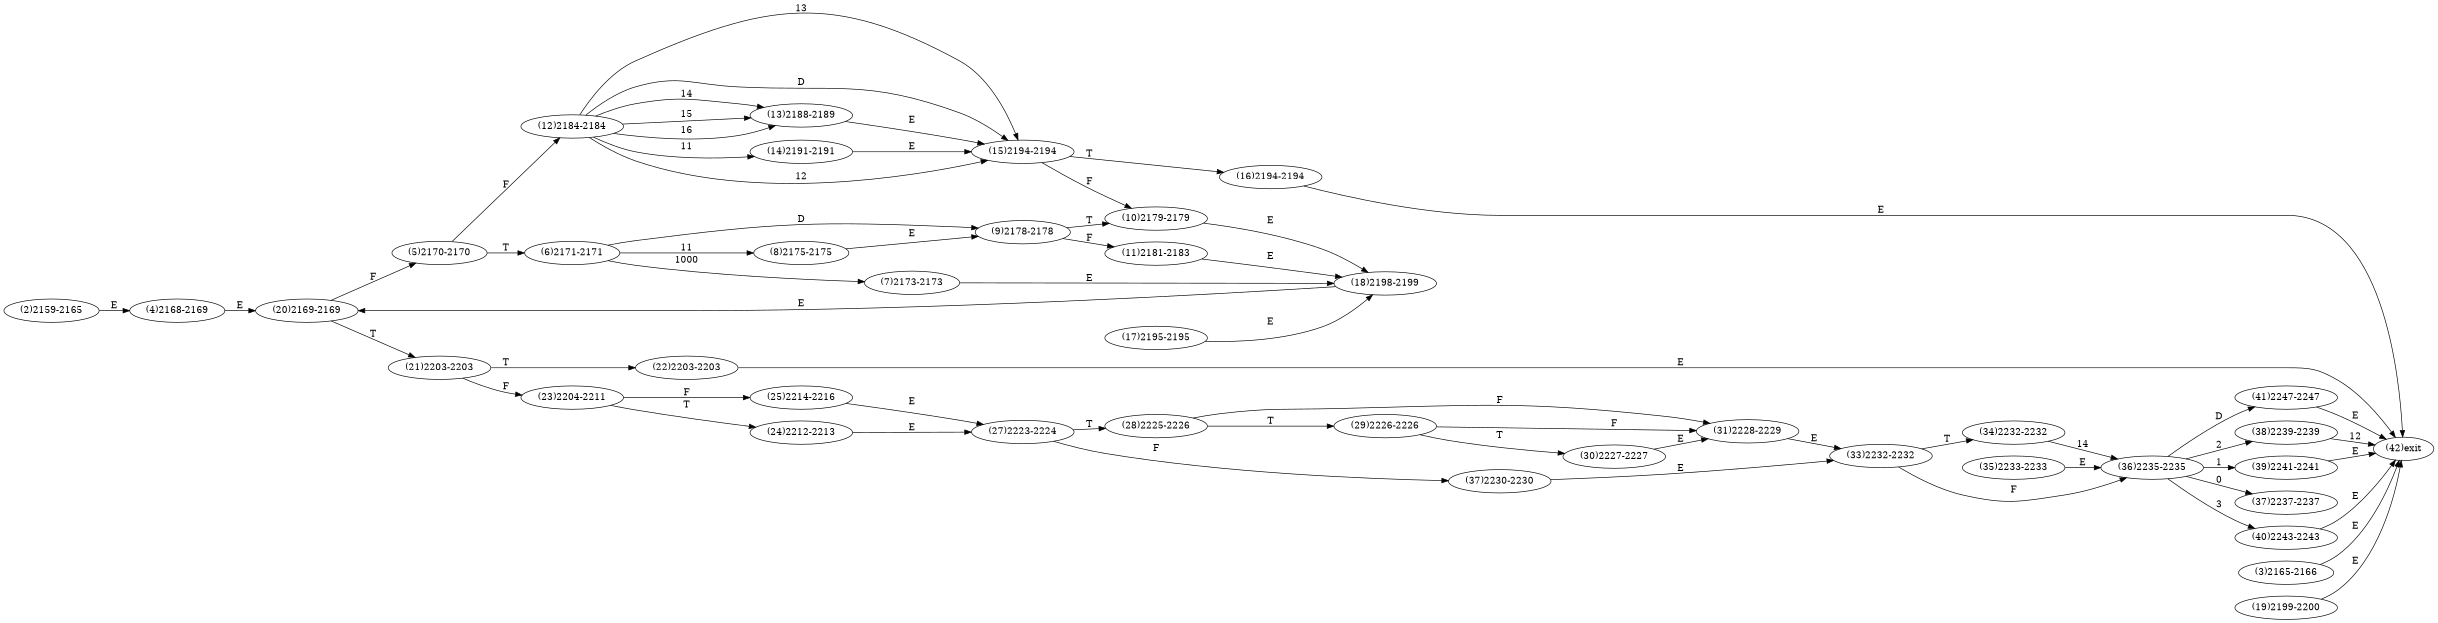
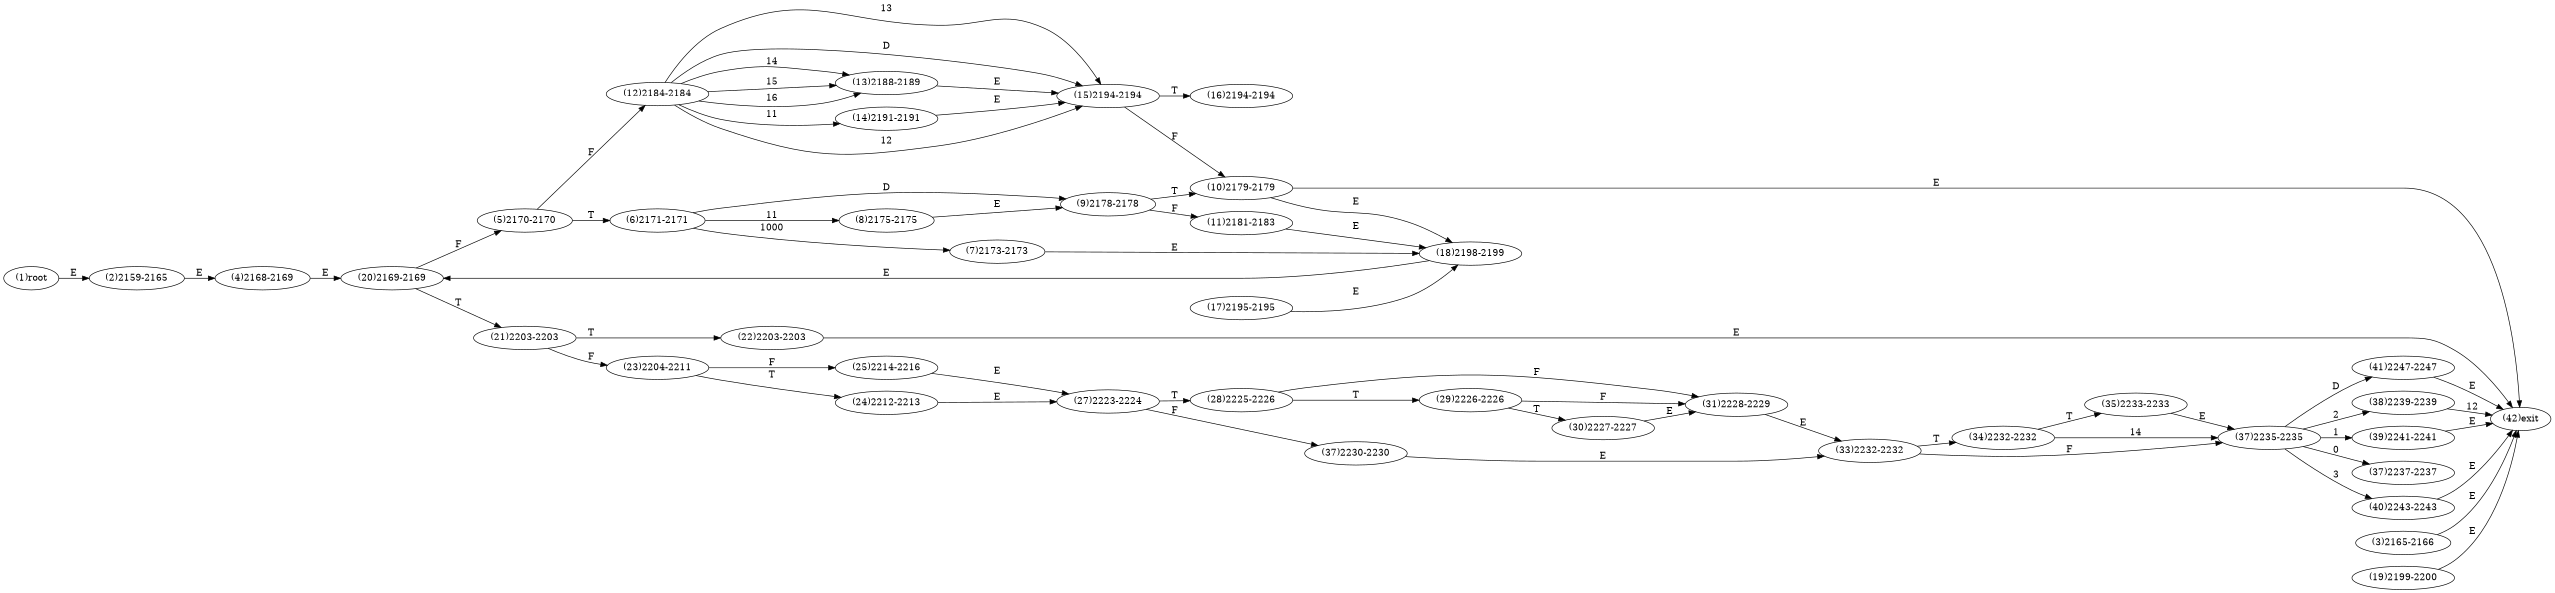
edge "(16)2194-2194" -> "(42)exit": now "(10)2179-2179" -> "(42)exit"
node "(1)root": added
edge "(34)2232-2232" -> "(35)2233-2233": added, label "T"
node "(36)2235-2235": label "(36)2235-2235" -> "(37)2235-2235"
